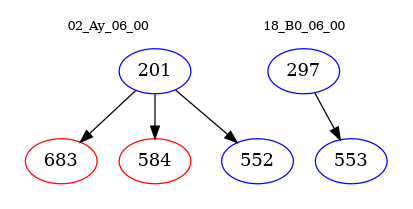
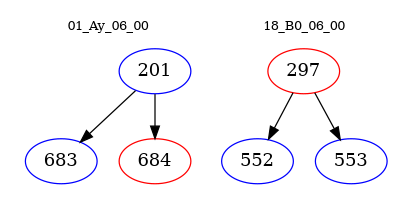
cluster "02_Ay_06_00": label "02_Ay_06_00" -> "01_Ay_06_00"
node "297": color blue -> red
edge "201" -> "552": now "297" -> "552"
node "683": color red -> blue
node "584": label "584" -> "684"
